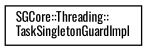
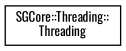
node "SGCore::Threading:: TaskSingletonGuardImpl": label "SGCore::Threading:: TaskSingletonGuardImpl" -> "SGCore::Threading:: Threading"
